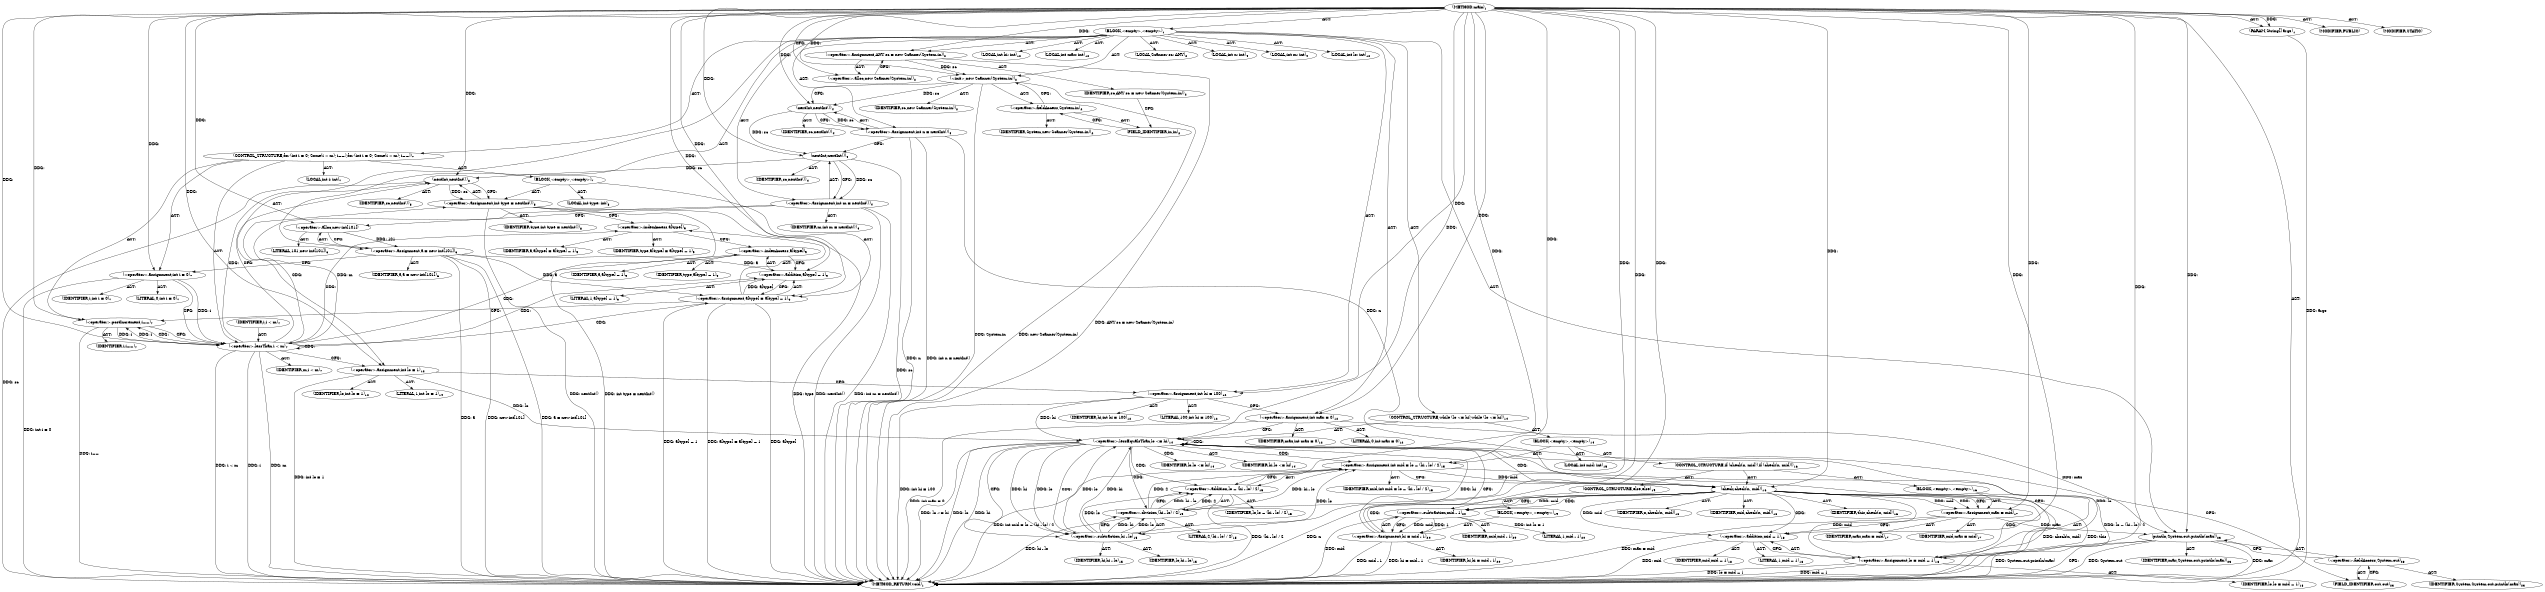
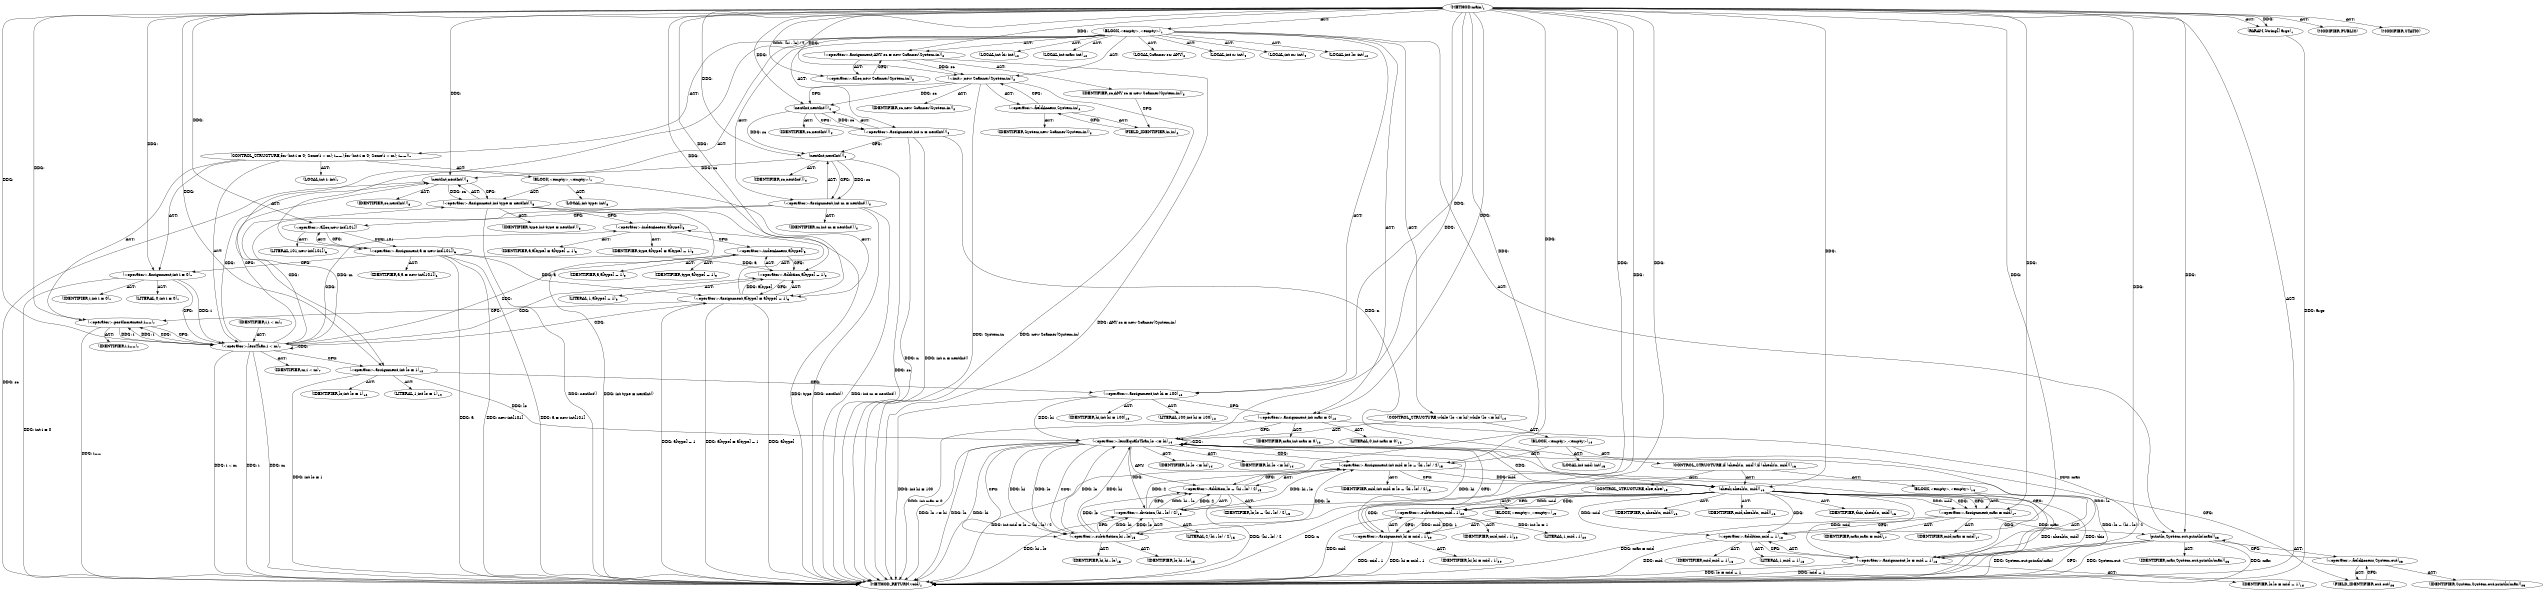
edge "(METHOD,main)" -> "(<operator>.alloc,new Scanner(System.in))": label "CFG: " -> "DDG: (hi - lo) / 2"
edge "(<operator>.lessEqualsThan,lo <= hi)" -> "(IDENTIFIER,lo,lo <= hi)": label "CDG: " -> "AST: "
edge "(<operator>.lessEqualsThan,lo <= hi)" -> "(<operator>.addition,lo + (hi - lo) / 2)": label "CDG: " -> "ANY: "
